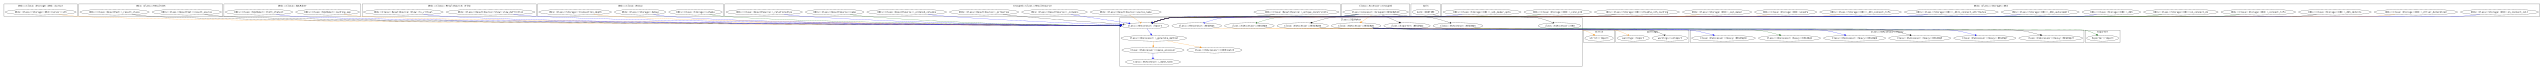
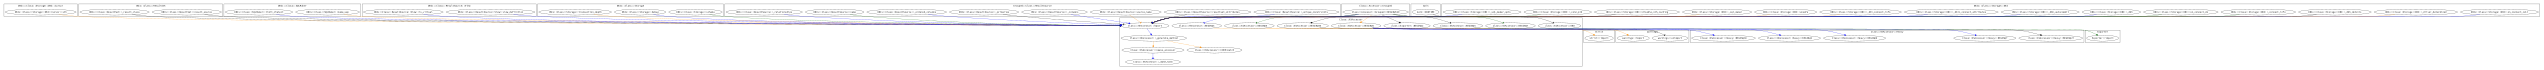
cluster "DBIx::Class::Heavy": label "DBIx::Class::Heavy" -> "DBIx::Class::Storage"
node "DBIx::Class::SQLMaker::caching_sep": label "DBIx::Class::SQLMaker::caching_sep" -> "DBIx::Class::SQLMaker::name_sep"
node "DBIx::Class::ResultSource::resultset_attributes": added
edge "DBIx::Class::ResultSource::_unique_constraints" -> "Class::XSAccessor::import": color black -> blue
cluster "Class::SQLMaker": label "Class::SQLMaker" -> "Class::XSAccessor"
node "Class::XSAccessor::BEGIN@7": added
edge "Class::XSAccessor::BEGIN@4" -> "warnings::import": arrowhead tee -> diamond
edge "Class::XSAccessor::BEGIN@6" -> "Class::XSAccessor::Heavy::BEGIN@4": color darkgreen -> blue
node "Class::XSAccessor::Heavy::BEGIN@5": removed
